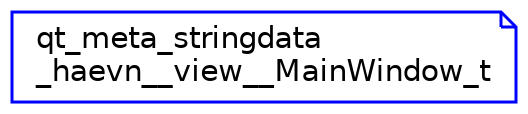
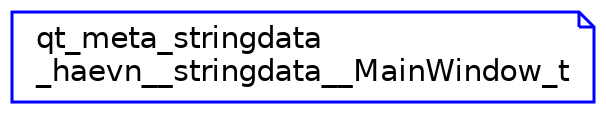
node "qt_meta_stringdata _haevn__view__MainWindow_t": label "qt_meta_stringdata _haevn__view__MainWindow_t" -> "qt_meta_stringdata _haevn__stringdata__MainWindow_t"
